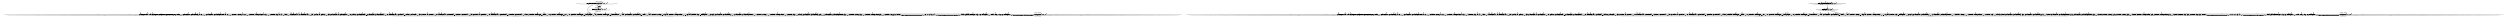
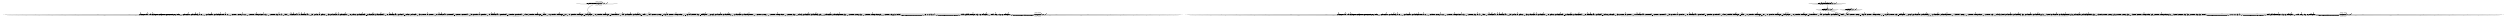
node "return@@@4@@@['0', '0', '1']": removed
node "testJoinJoin['0', '1', '0']": added
